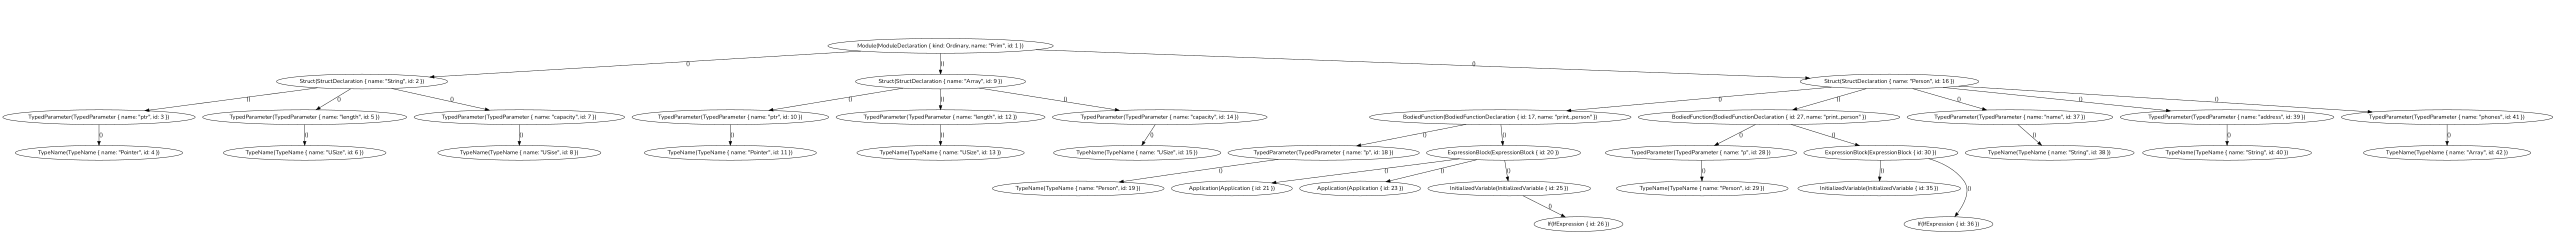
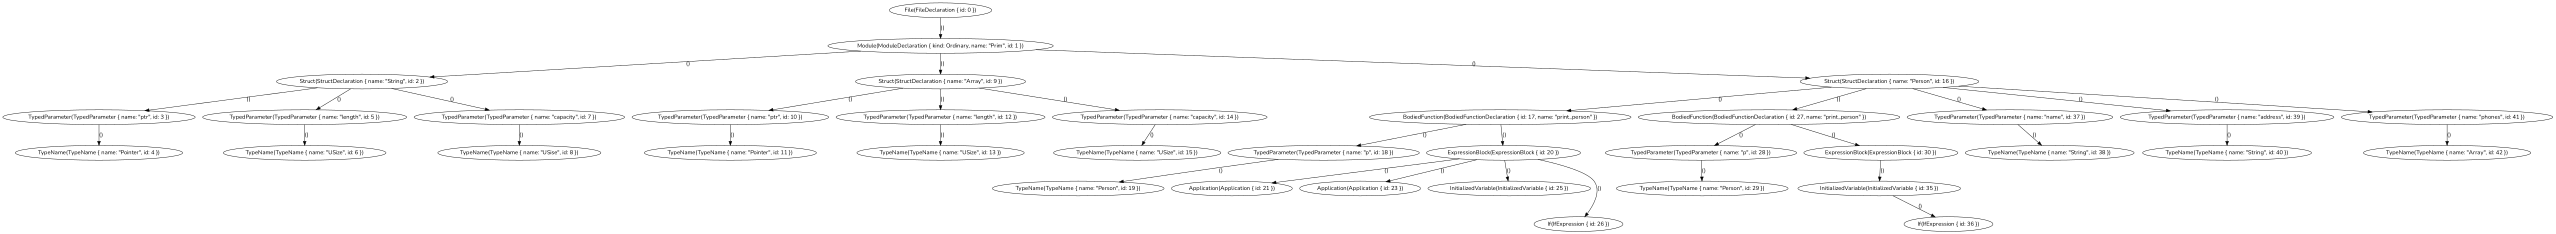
node "File(FileDeclaration { id: 0 })": added
edge "ExpressionBlock(ExpressionBlock { id: 30 })" -> "If(IfExpression { id: 36 })": now "InitializedVariable(InitializedVariable { id: 35 })" -> "If(IfExpression { id: 36 })"
edge "InitializedVariable(InitializedVariable { id: 25 })" -> "If(IfExpression { id: 26 })": now "ExpressionBlock(ExpressionBlock { id: 20 })" -> "If(IfExpression { id: 26 })"
